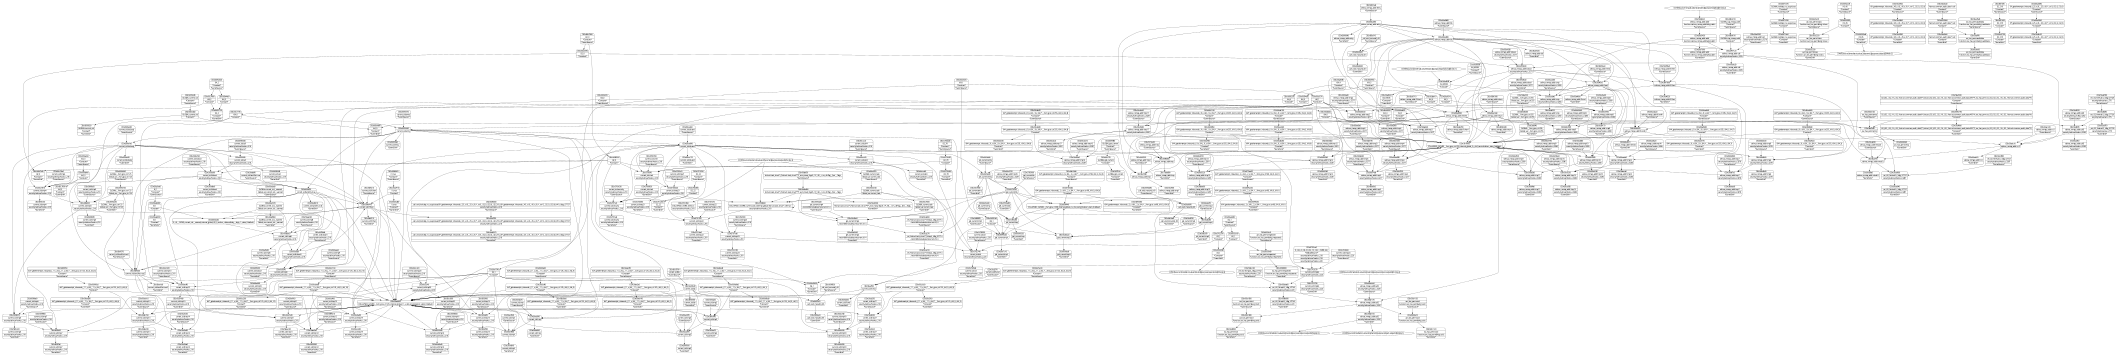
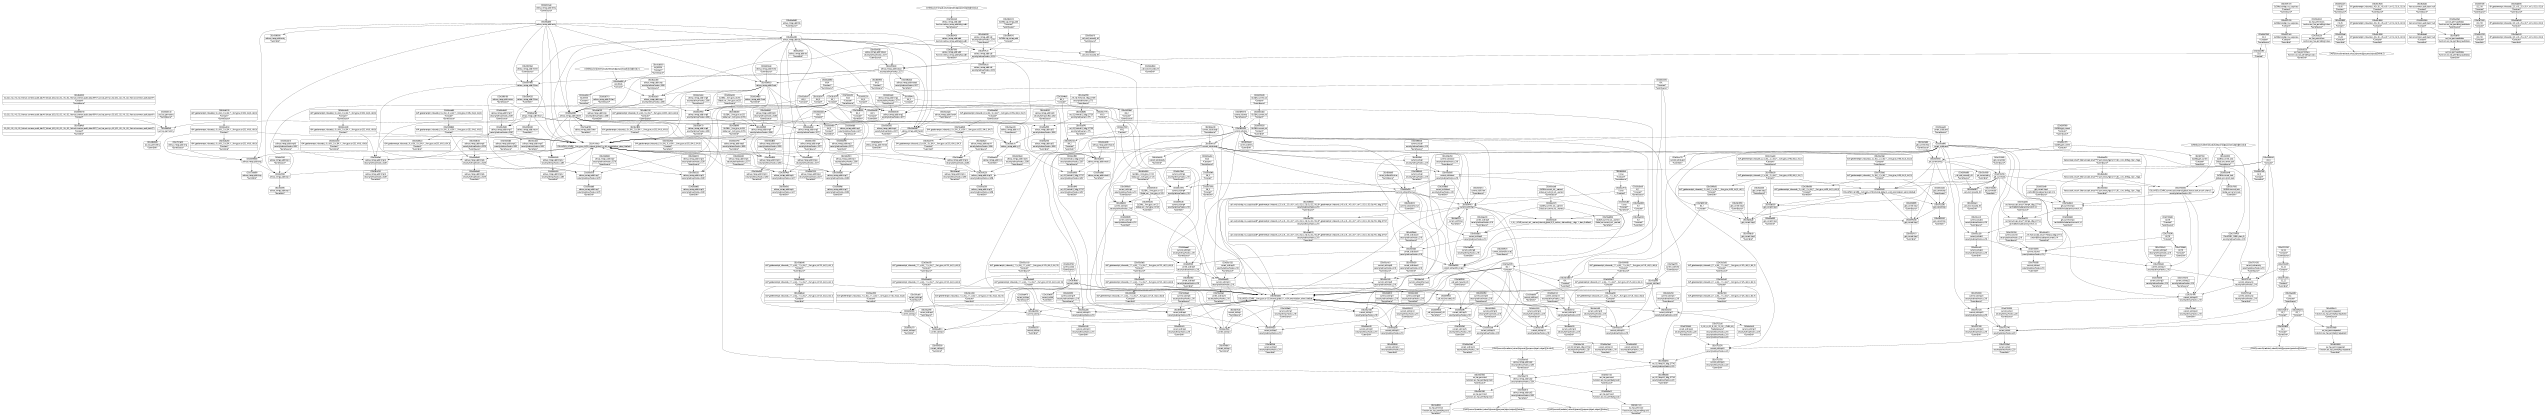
node "CE0x56c8e20": text "*SummSink*" -> "*Arg*"
edge "CE0x56926b0" -> "CE0x56b44e0": reversed
edge "CE0x5700b40" -> "CE0x5700660": reversed
